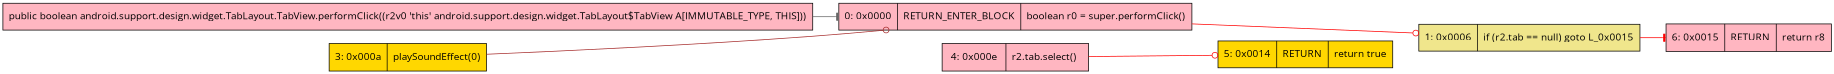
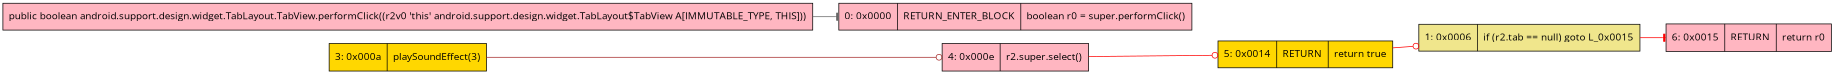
edge "0: 0x0000" -> "1: 0x0006": now "5: 0x0014" -> "1: 0x0006"
node "6: 0x0015": text "return r8" -> "return r0"
edge "3: 0x000a" -> "0: 0x0000": now "3: 0x000a" -> "4: 0x000e"
node "3: 0x000a": text "playSoundEffect(0)" -> "playSoundEffect(3)"
node "4: 0x000e": text "r2.tab.select()" -> "r2.super.select()"
